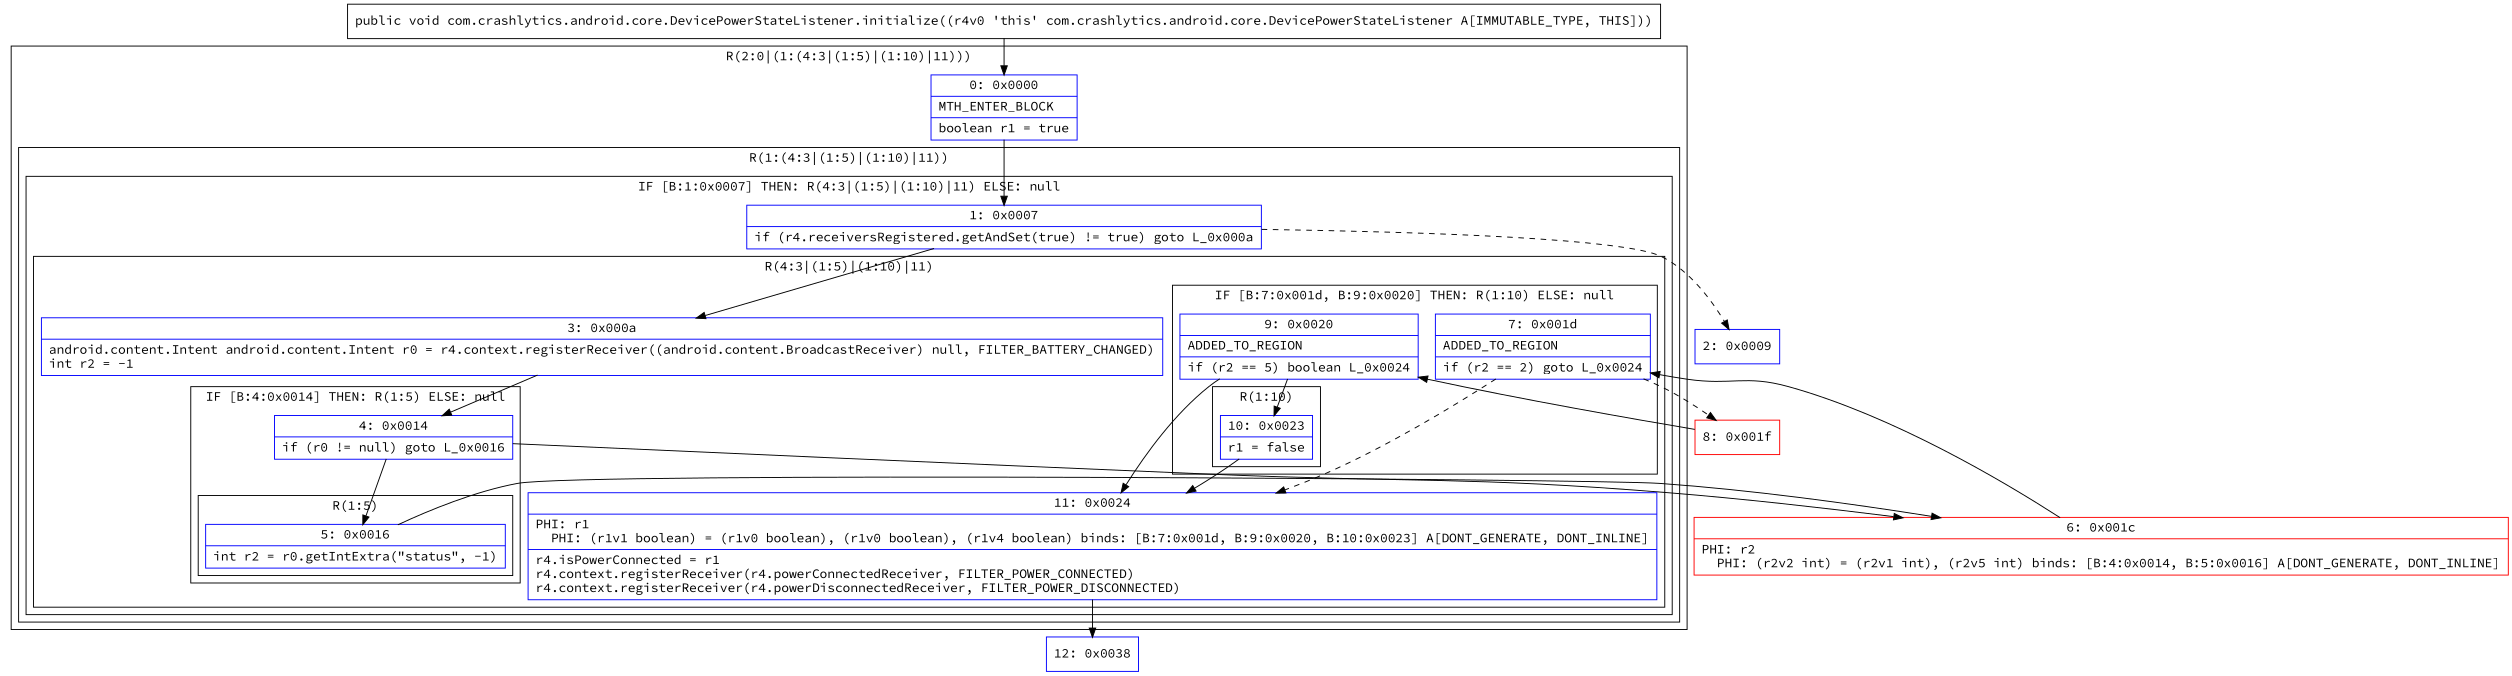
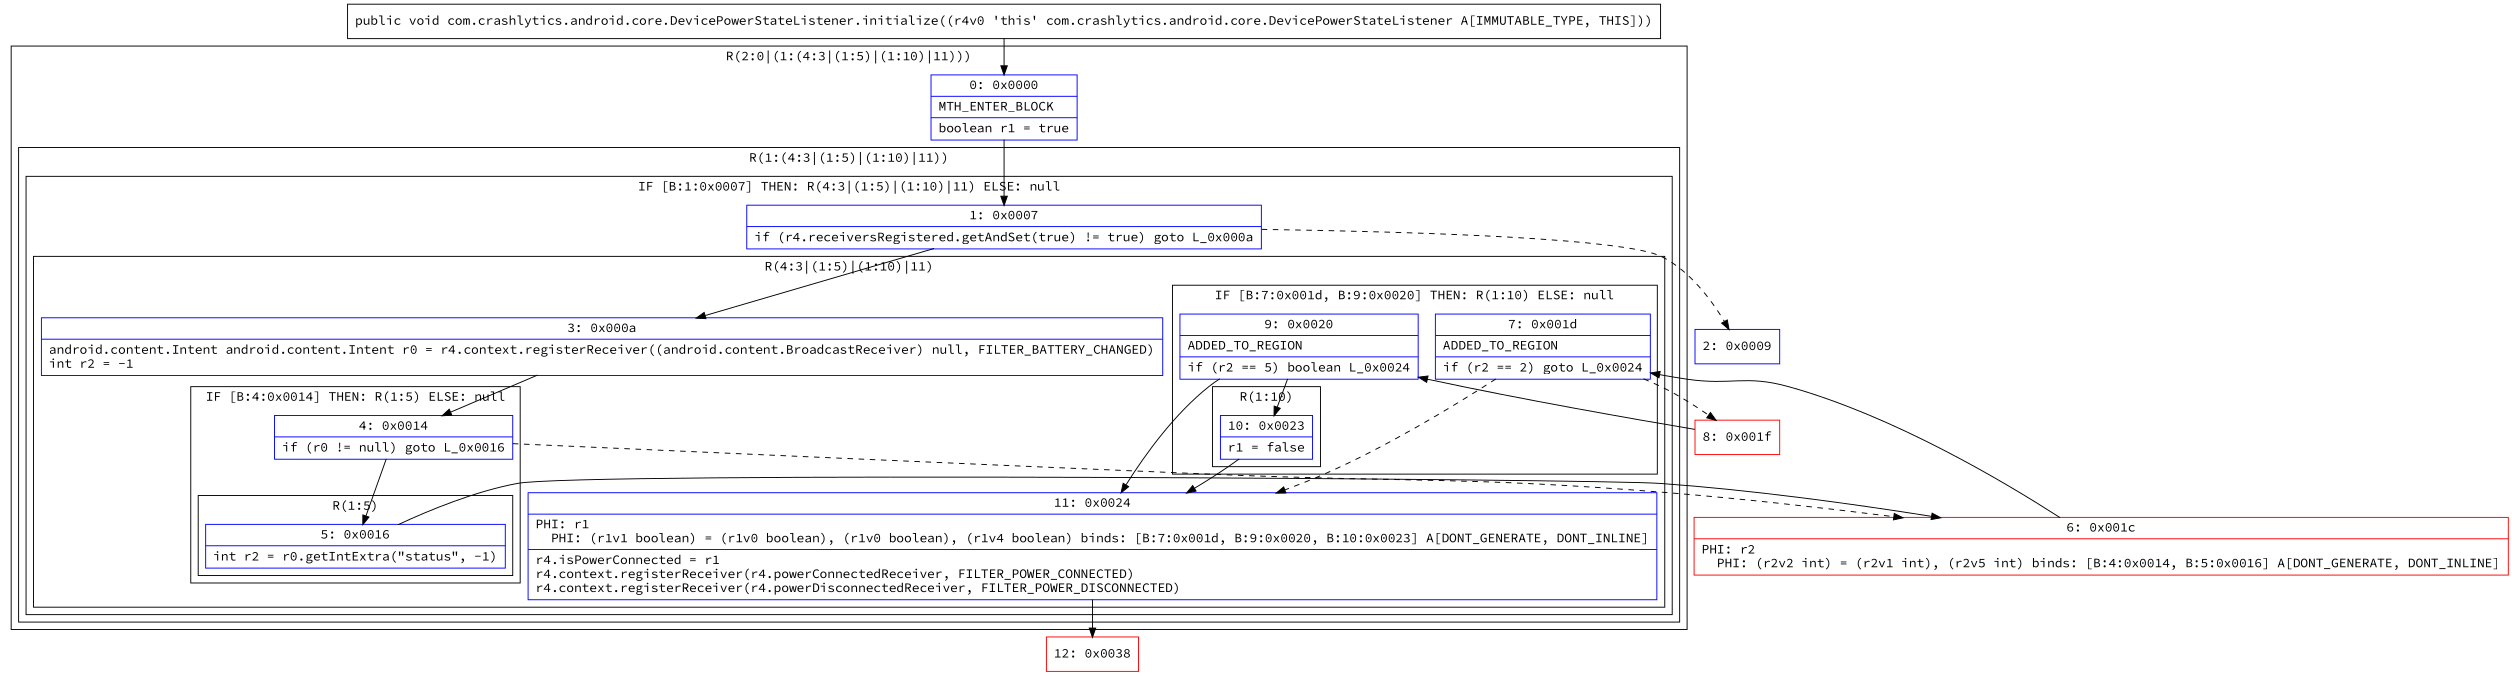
edge "4: 0x0014" -> "6: 0x001c": style solid -> dashed
node "12: 0x0038": color blue -> red
